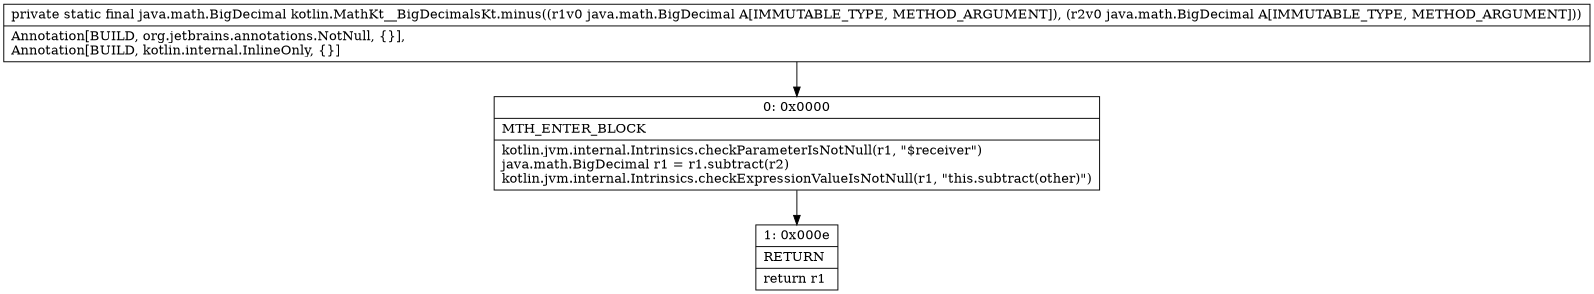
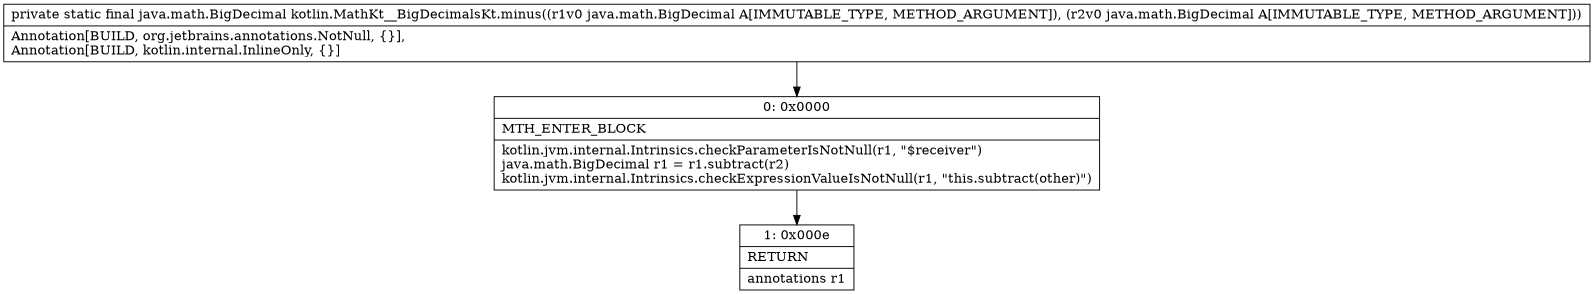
node "1: 0x000e": text "return r1" -> "annotations r1"
